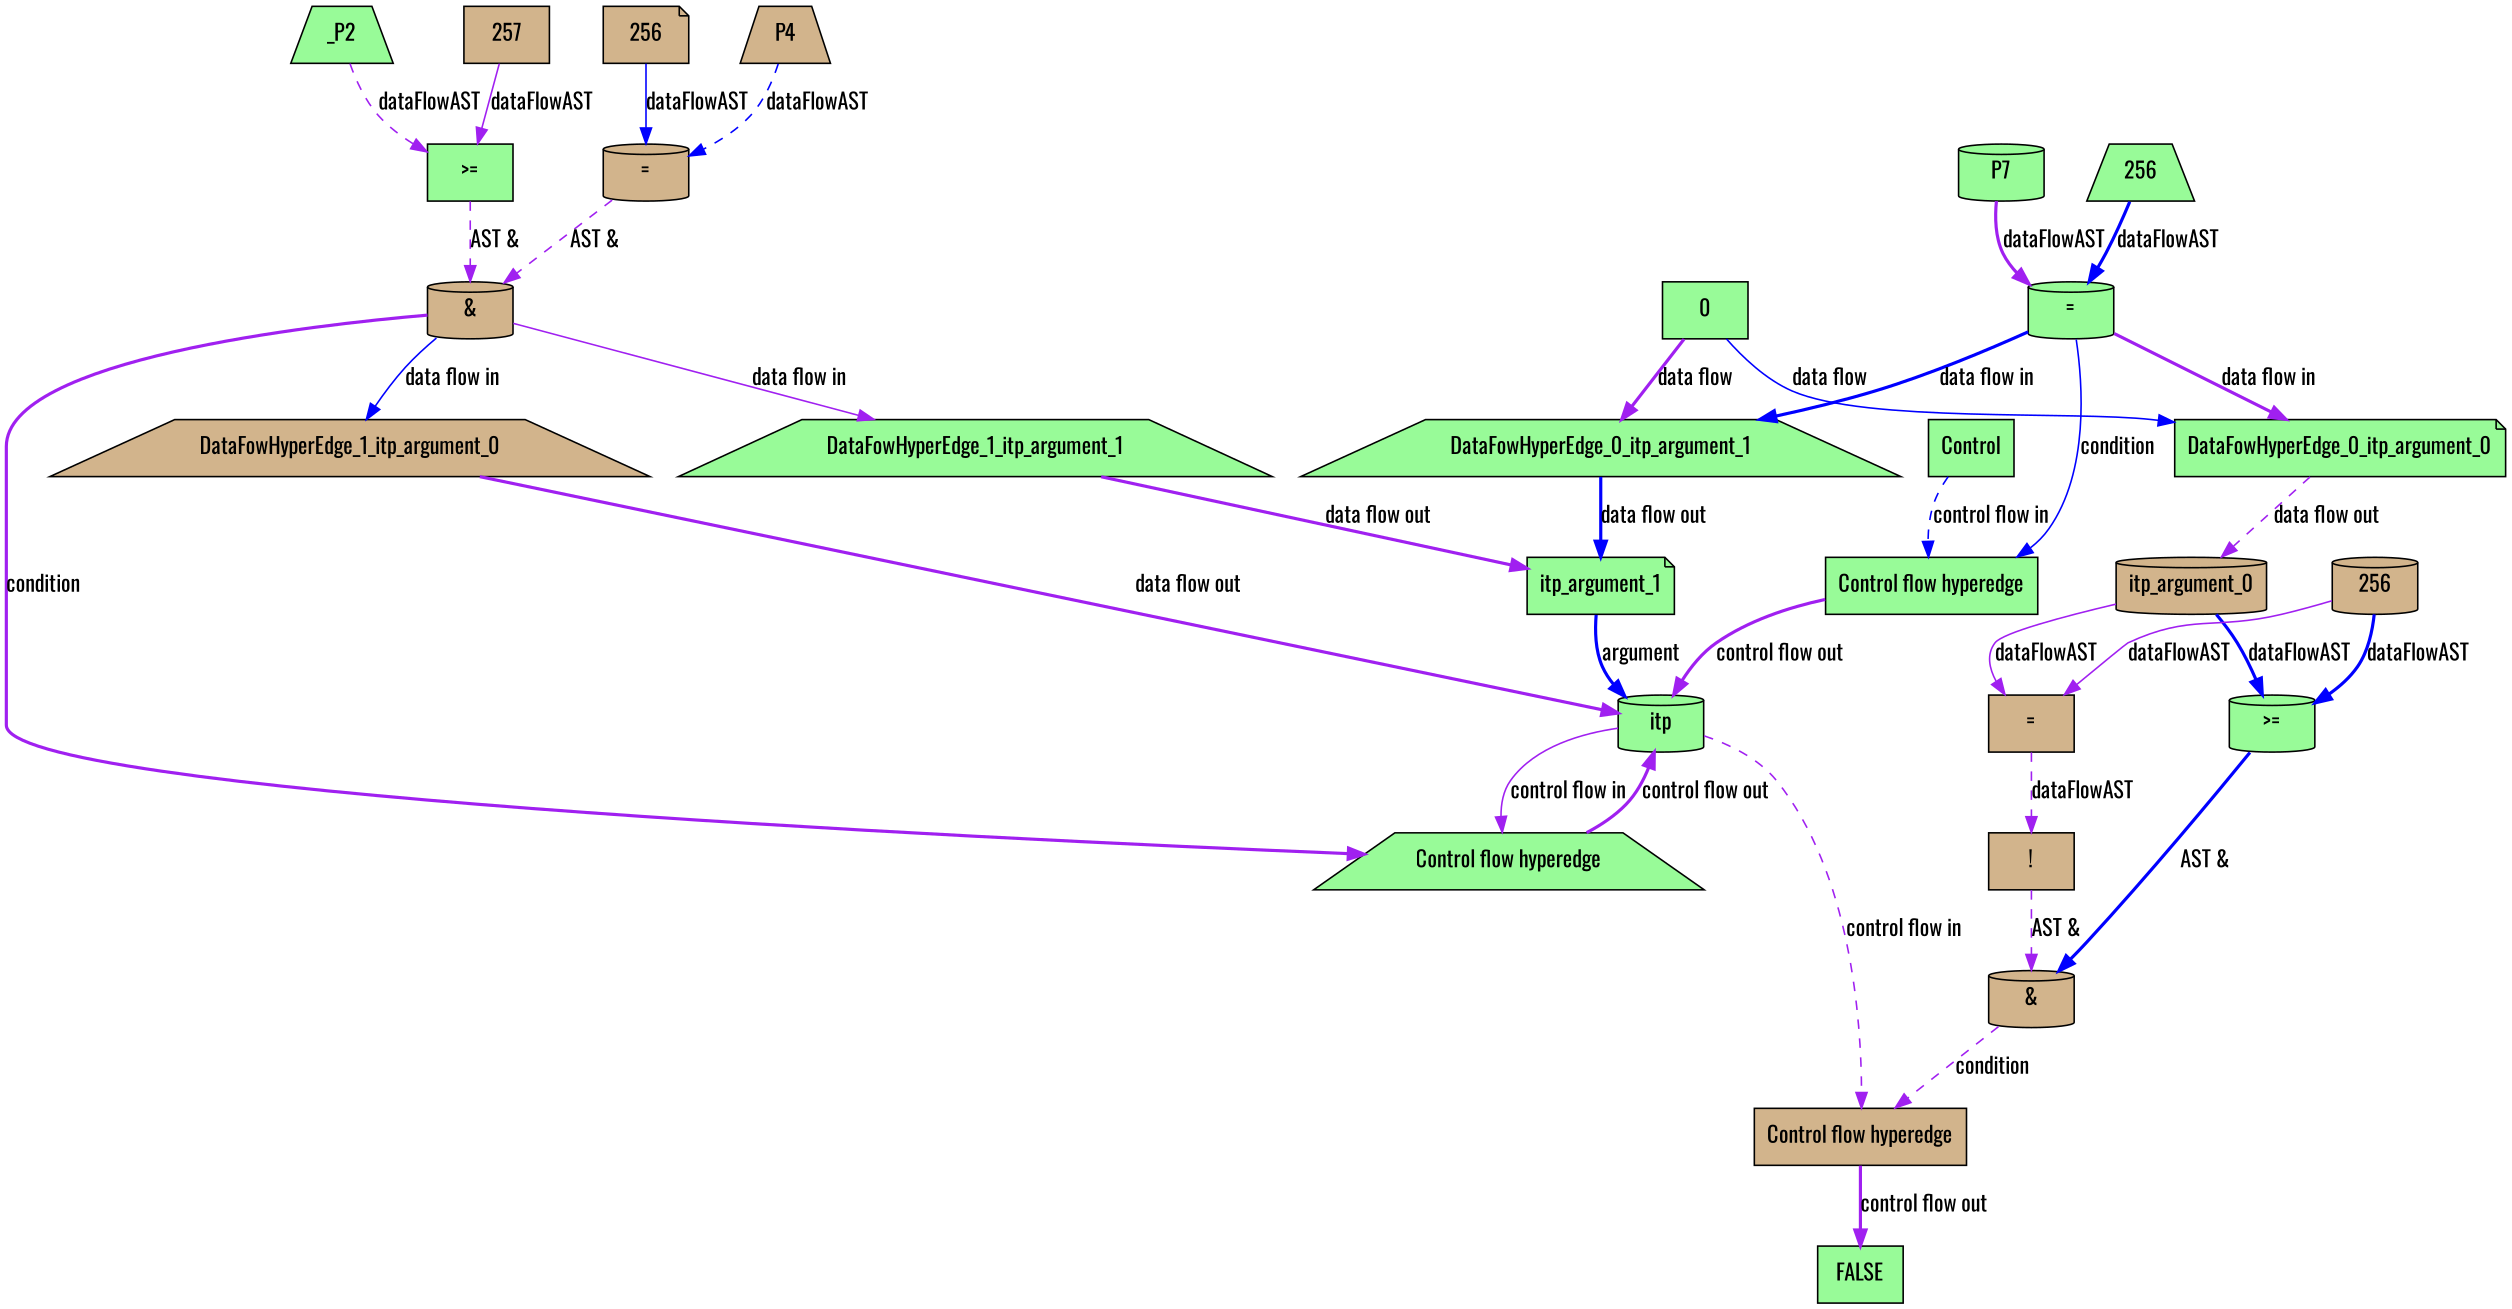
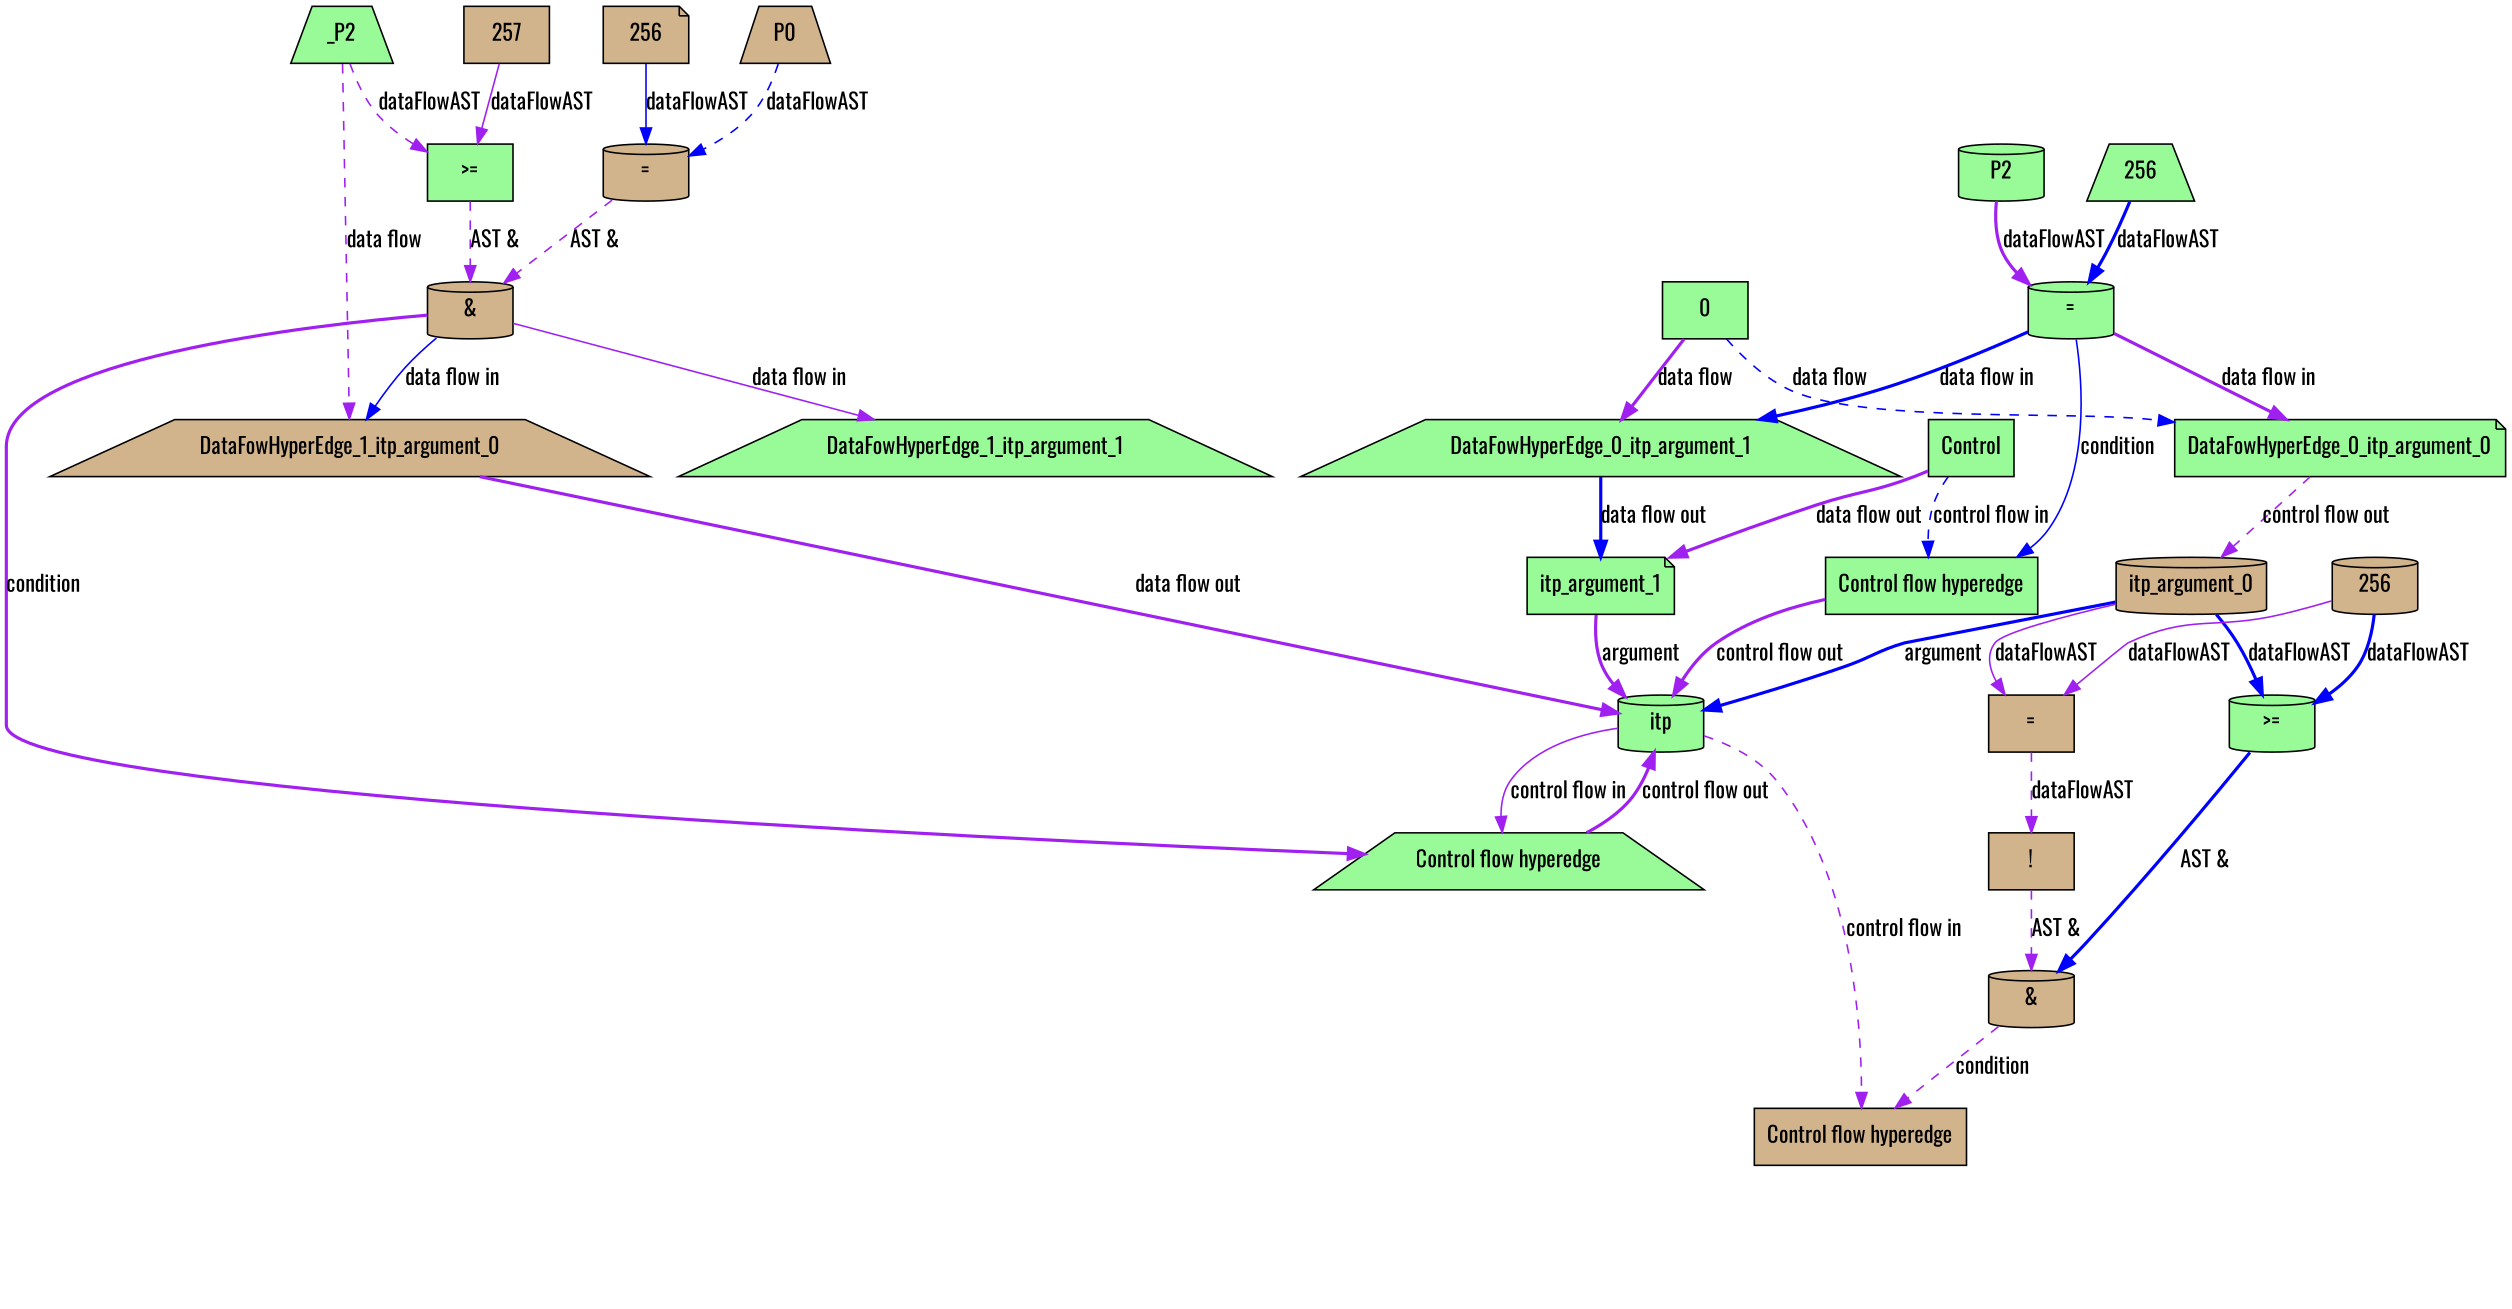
node "P4": label "P4" -> "P0"
node "P7": label "P7" -> "P2"
edge "_P2" -> "DataFowHyperEdge_1_itp_argument_0": added, label "data flow"
edge "0" -> "DataFowHyperEdge_0_itp_argument_0": style solid -> dashed
edge "DataFowHyperEdge_0_itp_argument_0" -> "itp_argument_0": label "data flow out" -> "control flow out"
edge "DataFowHyperEdge_1_itp_argument_1" -> "itp_argument_1": now "Control" -> "itp_argument_1"
edge "itp_argument_0" -> "itp": added, label "argument"
edge "itp_argument_1" -> "itp": color blue -> purple
node "FALSE": removed
